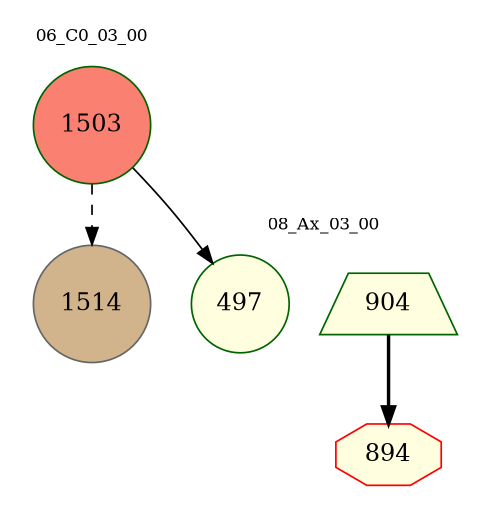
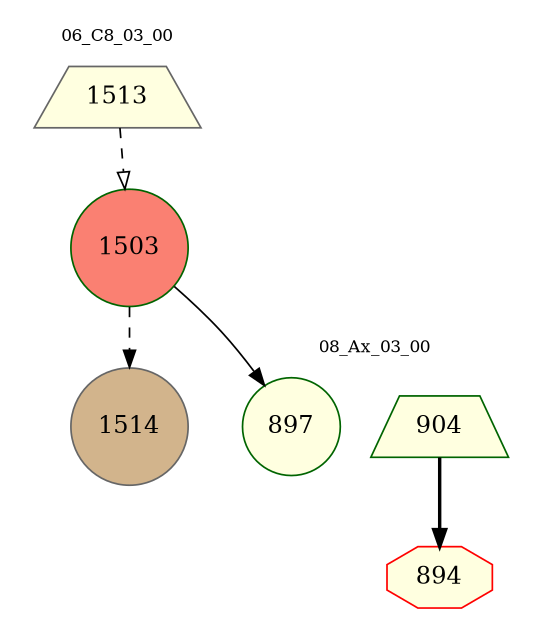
cluster "06_C0_03_00": label "06_C0_03_00" -> "06_C8_03_00"
node "1513": added
node "497": label "497" -> "897"
